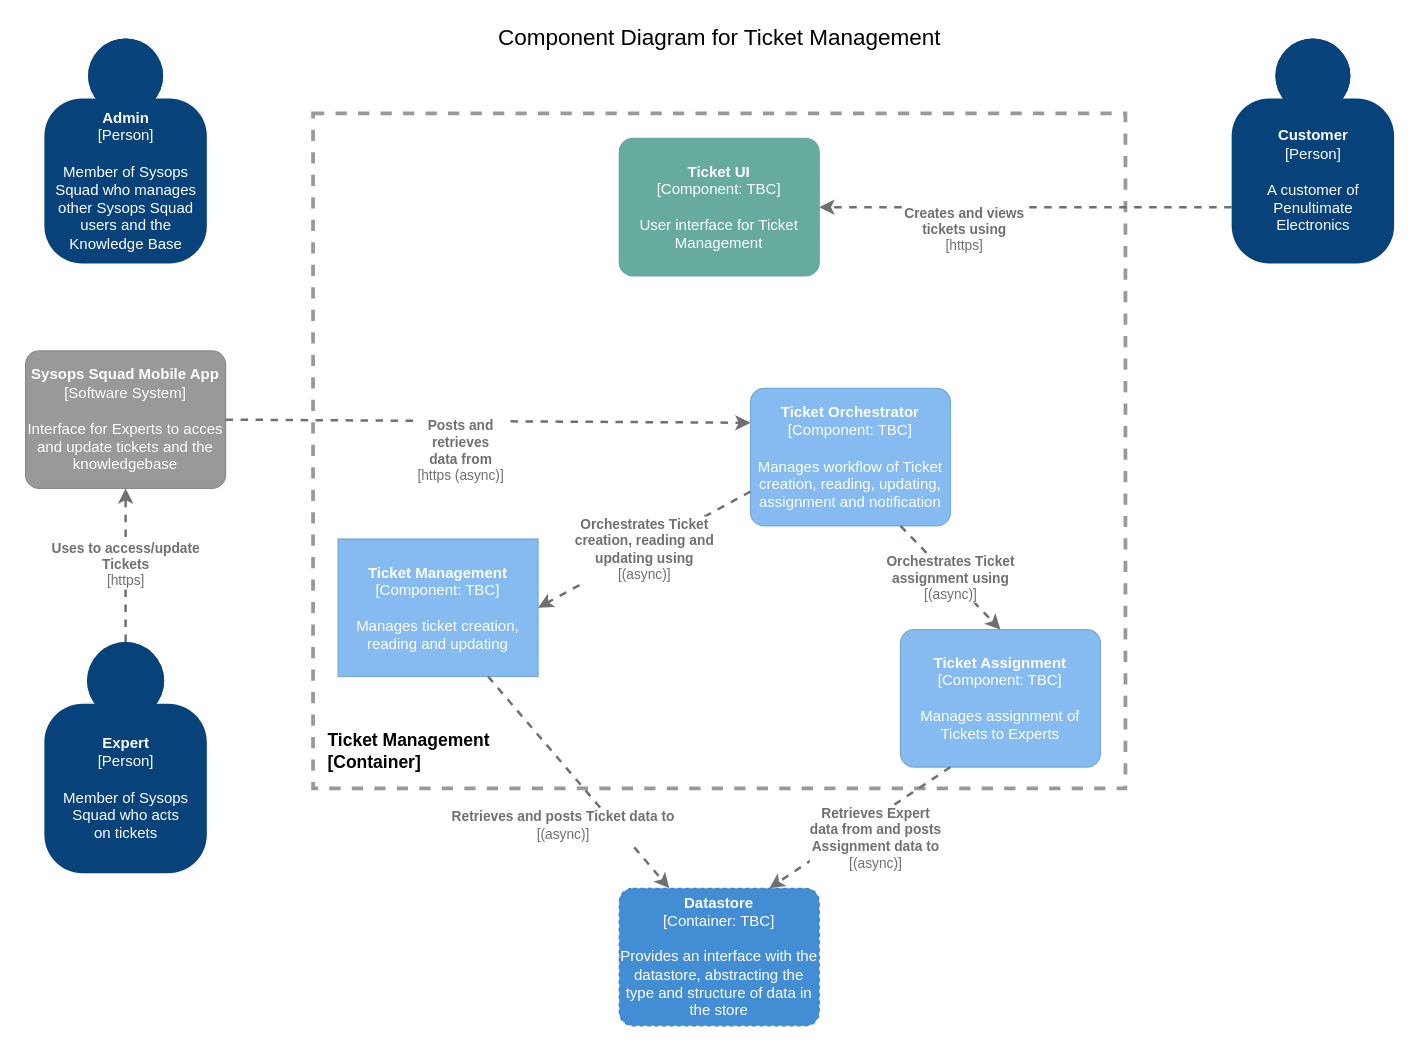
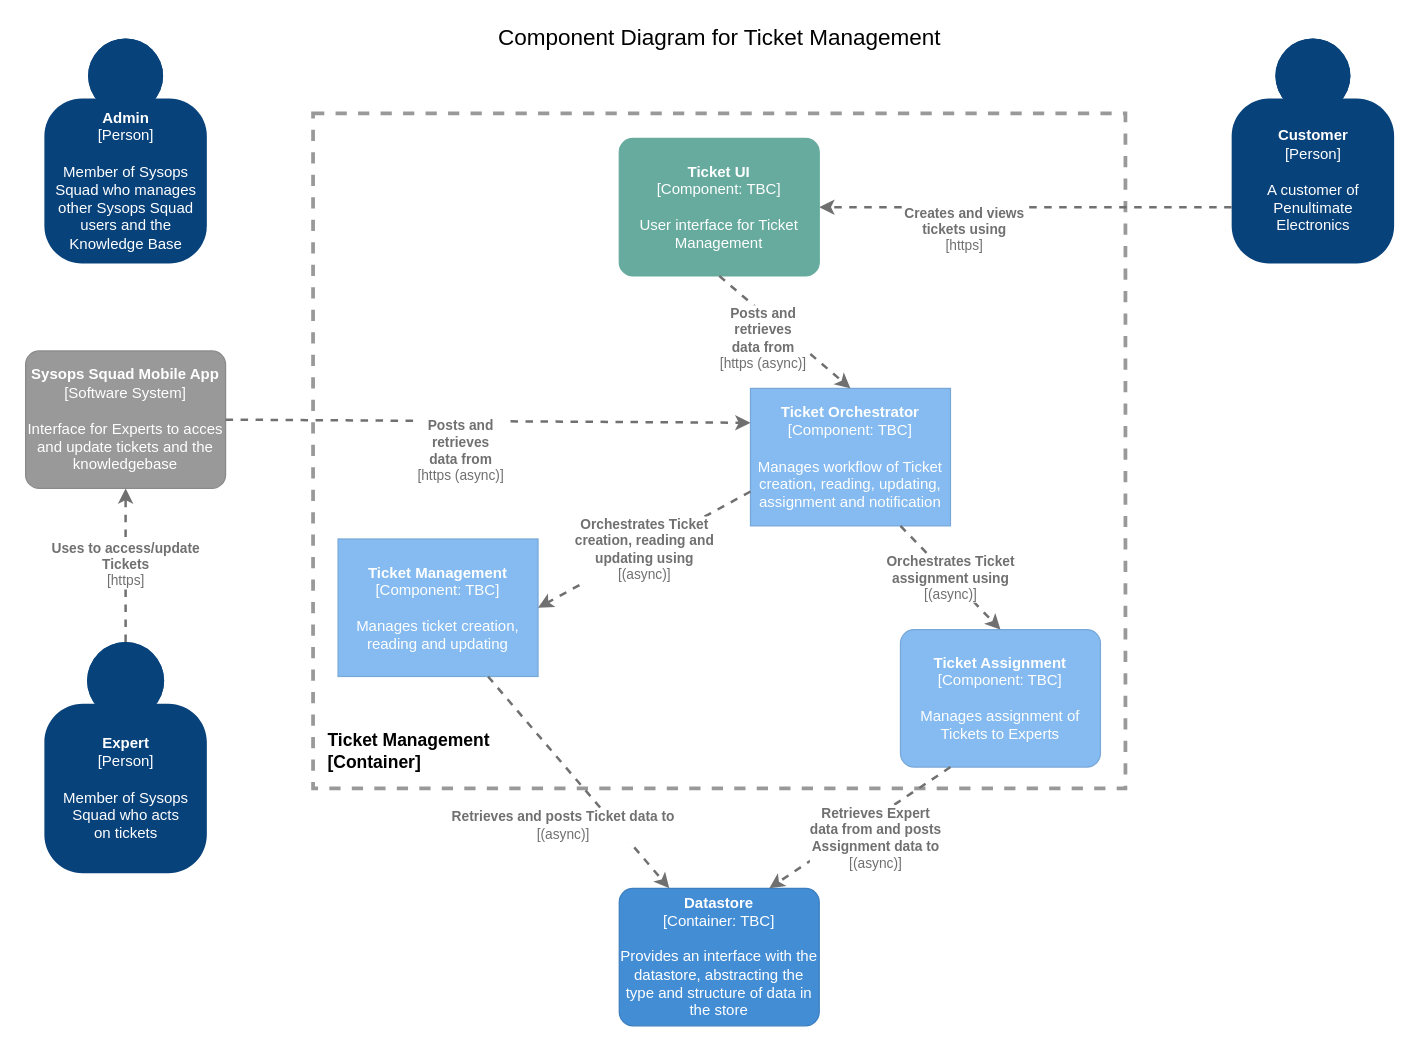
edge "Ticket UI [Component: TBC] User interface for Ticket Management" -> "Ticket Orchestrator [Component: TBC] Manages workflow of Ticket creation, reading, updating, assignment and notification": added, label "Posts and retrieves data from [https (async)]"
node "Ticket Orchestrator [Component: TBC] Manages workflow of Ticket creation, reading, updating, assignment and notification": shape rounded rectangle -> rectangle
node "Datastore [Container: TBC] Provides an interface with the datastore, abstracting the type and structure of data in the store": style dashed -> solid
